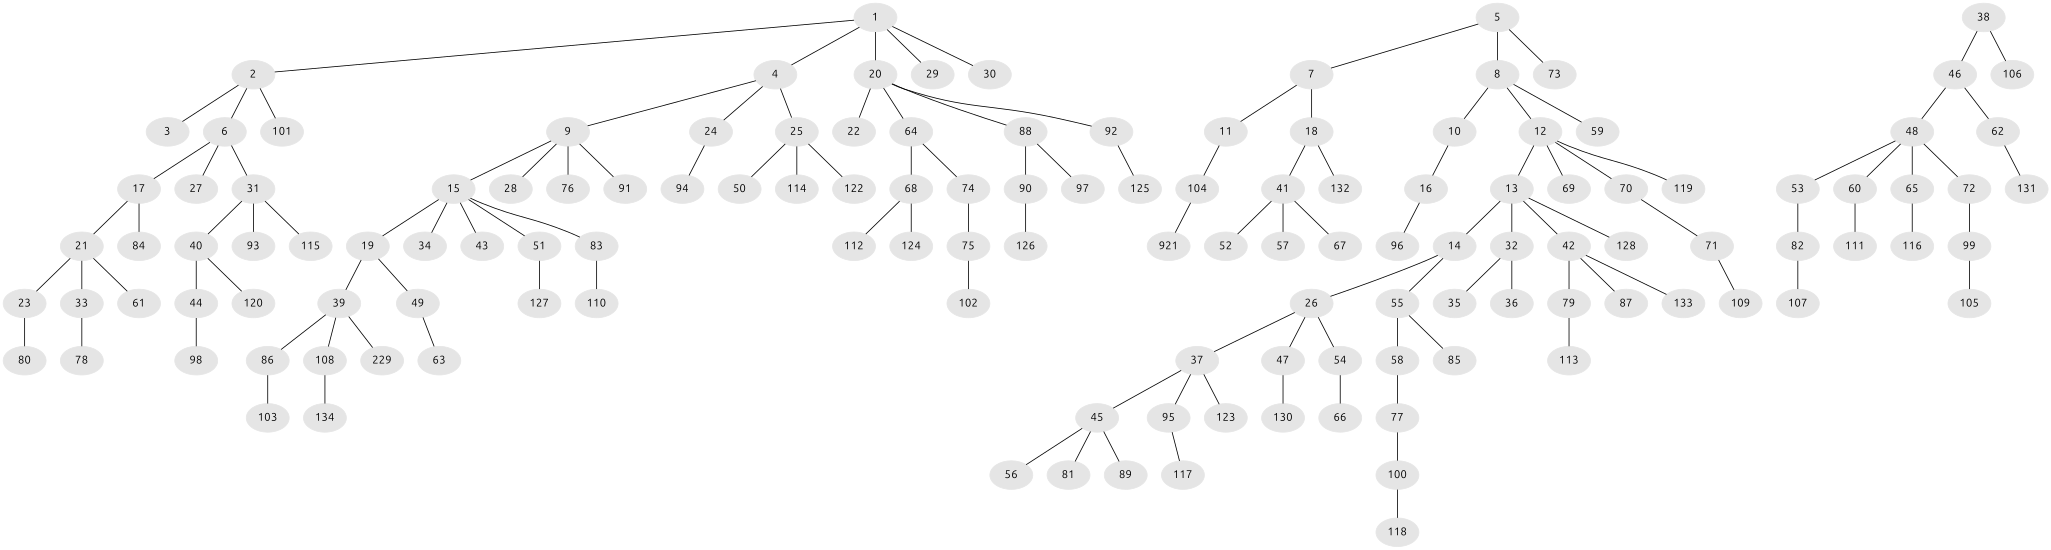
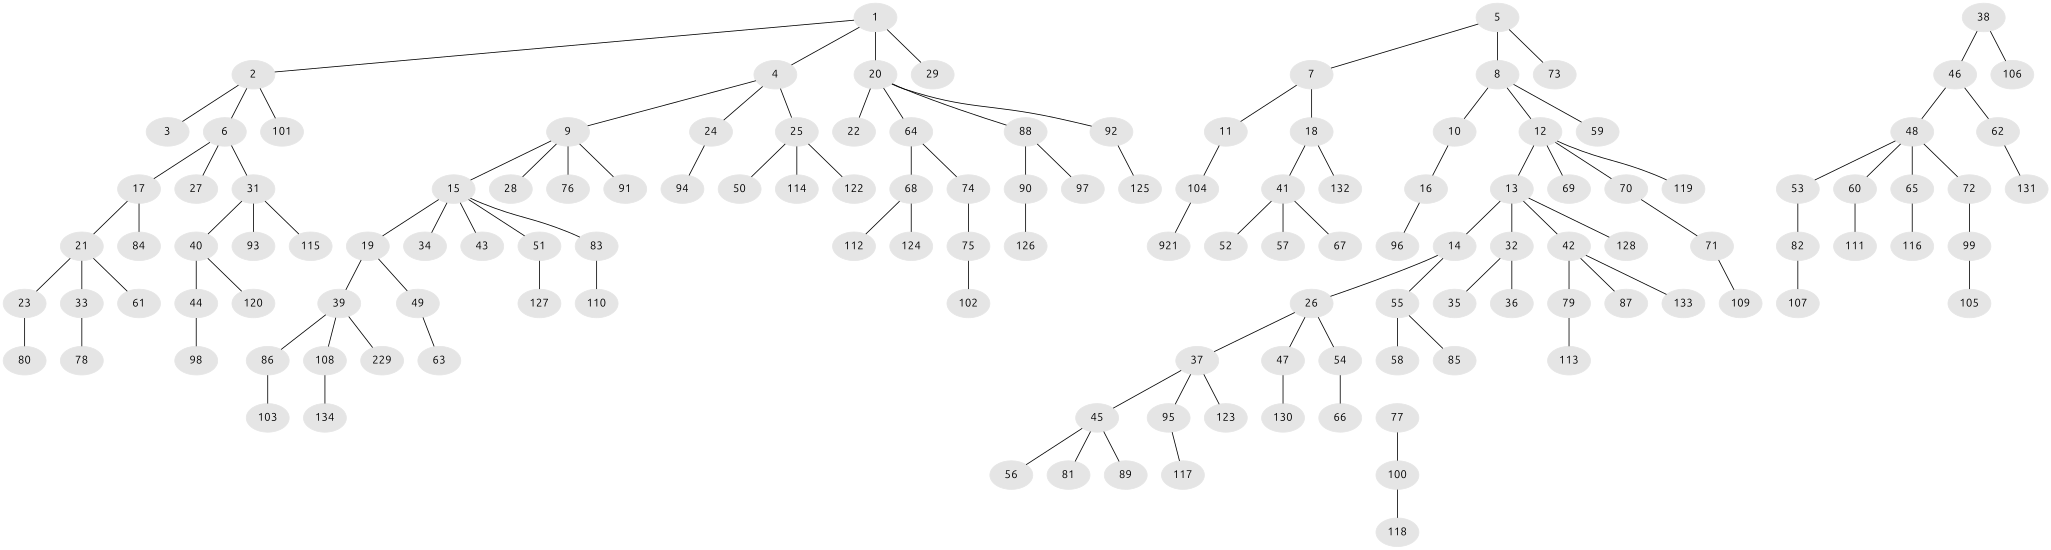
node "30": removed
edge "58" -- "77": removed
